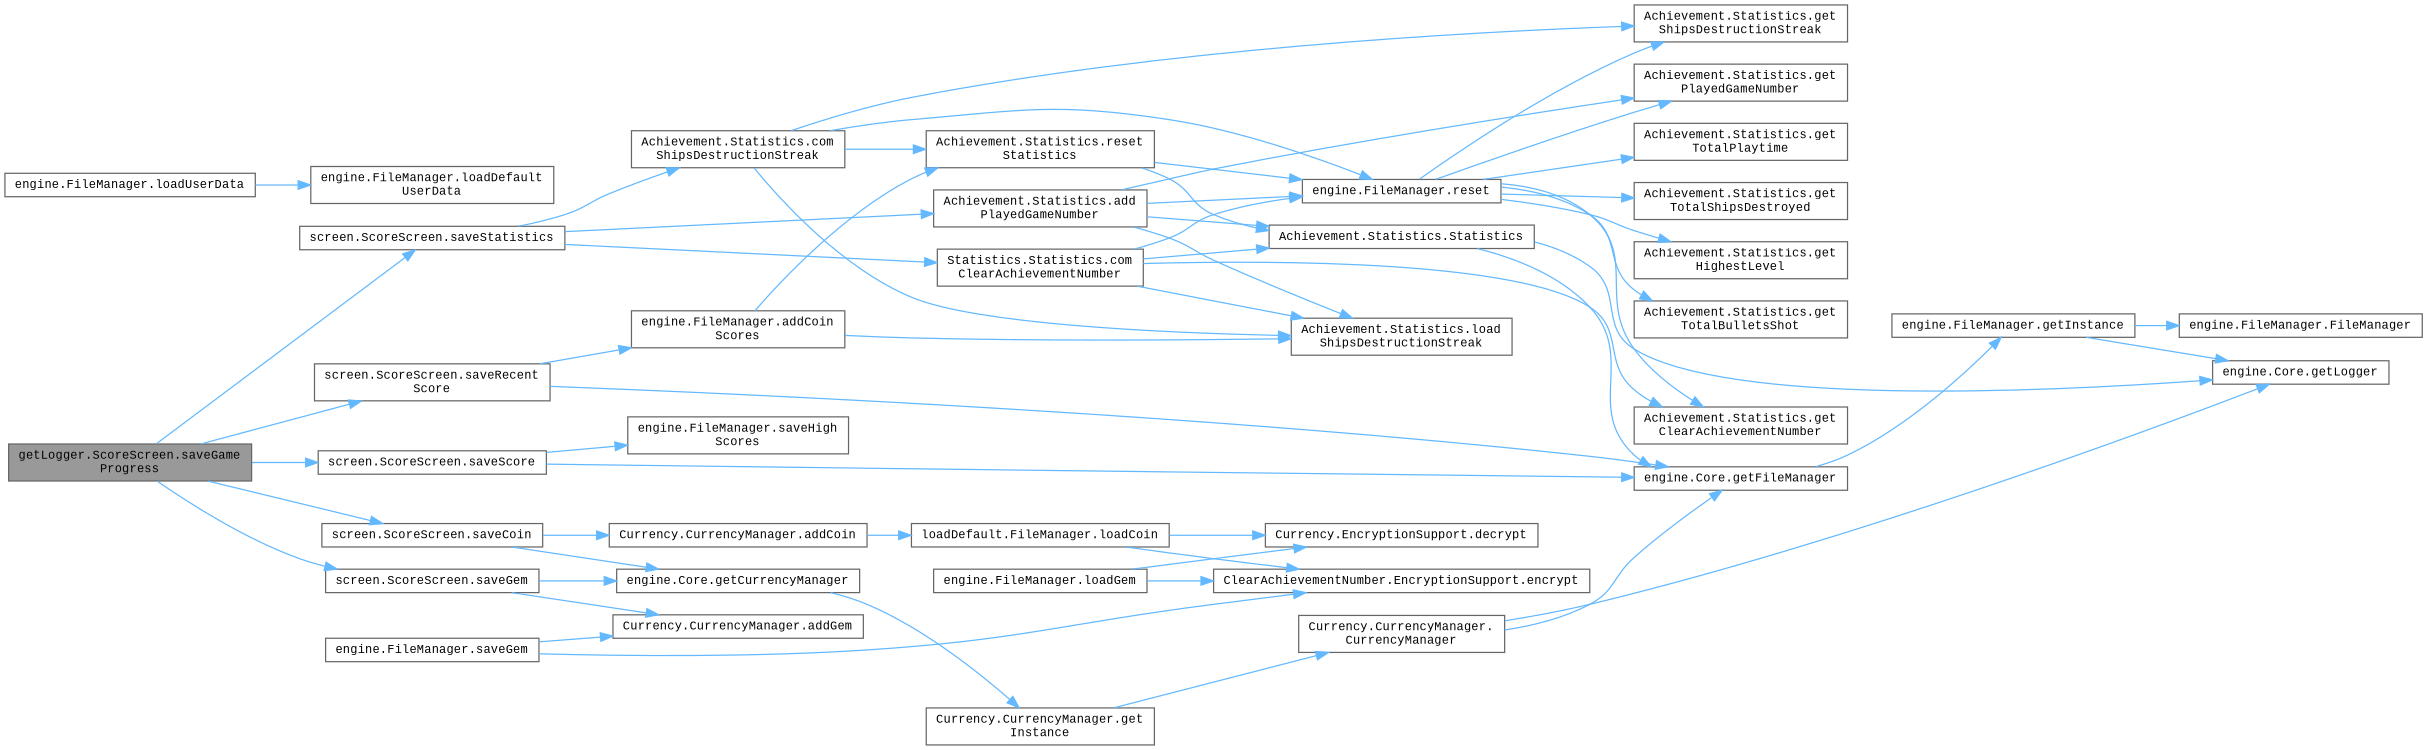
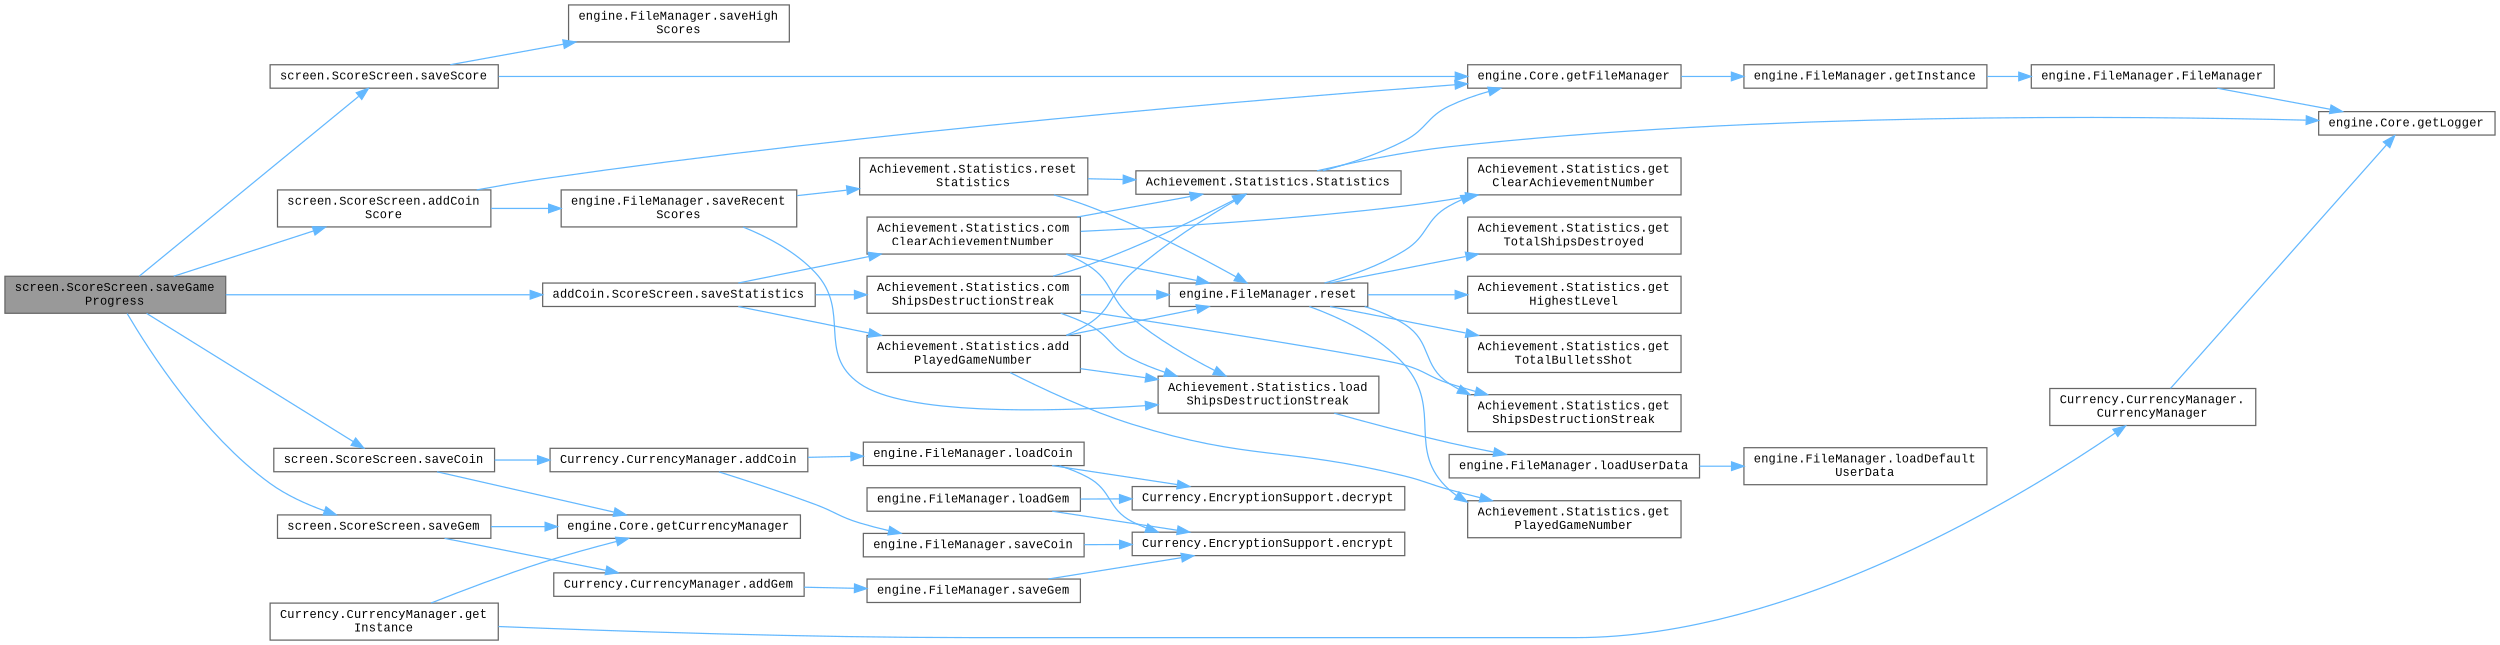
node "Achievement.Statistics.get TotalPlaytime": removed
edge "Achievement.Statistics.com ShipsDestructionStreak" -> "Achievement.Statistics.reset Statistics": now "Achievement.Statistics.com ShipsDestructionStreak" -> "Achievement.Statistics.Statistics"
node "screen.ScoreScreen.saveStatistics": label "screen.ScoreScreen.saveStatistics" -> "addCoin.ScoreScreen.saveStatistics"
node "Statistics.Statistics.com ClearAchievementNumber": label "Statistics.Statistics.com ClearAchievementNumber" -> "Achievement.Statistics.com ClearAchievementNumber"
node "engine.FileManager.addCoin Scores": label "engine.FileManager.addCoin Scores" -> "engine.FileManager.saveRecent Scores"
edge "engine.FileManager.getInstance" -> "engine.Core.getLogger": now "engine.FileManager.FileManager" -> "engine.Core.getLogger"
node "screen.ScoreScreen.saveRecent Score": label "screen.ScoreScreen.saveRecent Score" -> "screen.ScoreScreen.addCoin Score"
edge "Achievement.Statistics.load ShipsDestructionStreak" -> "engine.FileManager.loadUserData": added
node "getLogger.ScoreScreen.saveGame Progress": label "getLogger.ScoreScreen.saveGame Progress" -> "screen.ScoreScreen.saveGame Progress"
node "loadDefault.FileManager.loadCoin": label "loadDefault.FileManager.loadCoin" -> "engine.FileManager.loadCoin"
node "engine.FileManager.saveCoin": added
edge "Currency.CurrencyManager. CurrencyManager" -> "engine.Core.getFileManager": removed
node "ClearAchievementNumber.EncryptionSupport.encrypt": label "ClearAchievementNumber.EncryptionSupport.encrypt" -> "Currency.EncryptionSupport.encrypt"
edge "engine.Core.getCurrencyManager" -> "Currency.CurrencyManager.get Instance": reversed
edge "engine.FileManager.saveGem" -> "Currency.CurrencyManager.addGem": reversed
